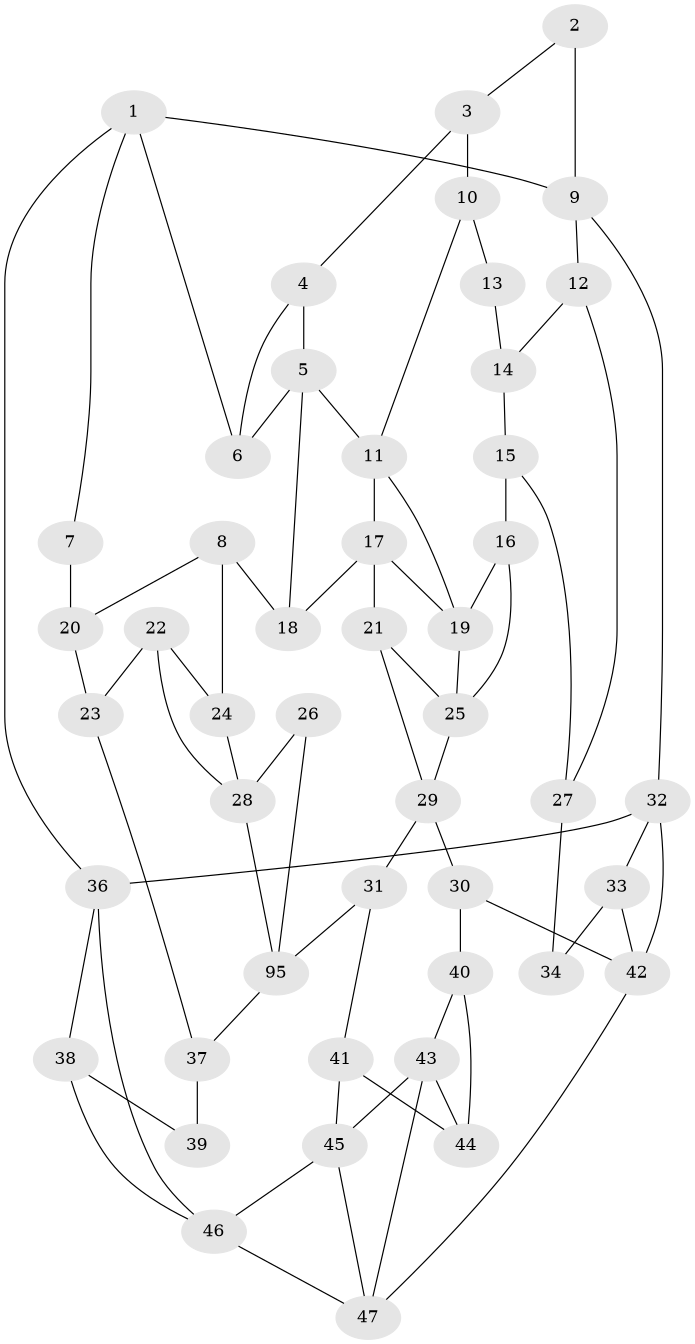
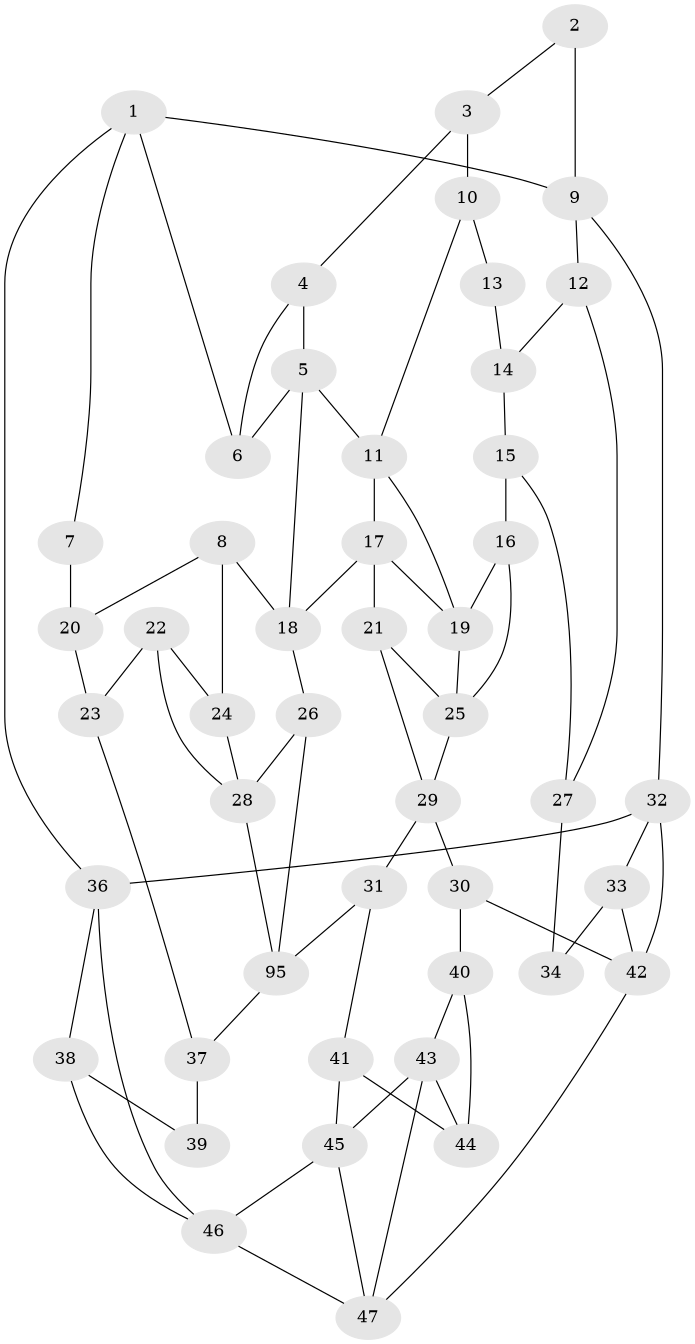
edge "18" -- "26": added
